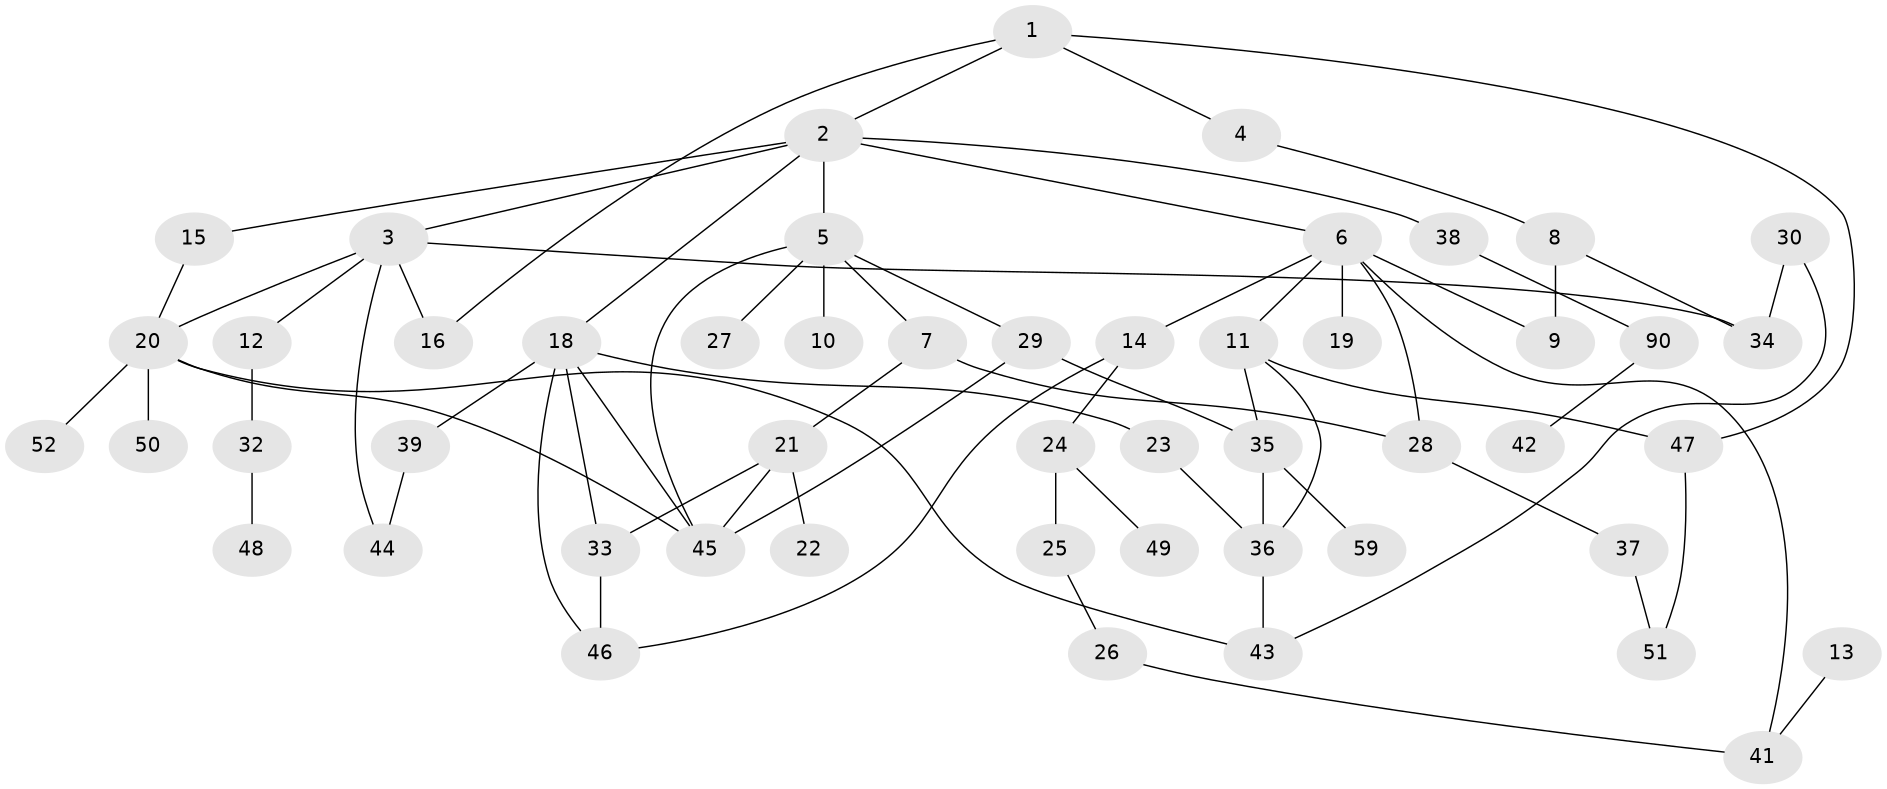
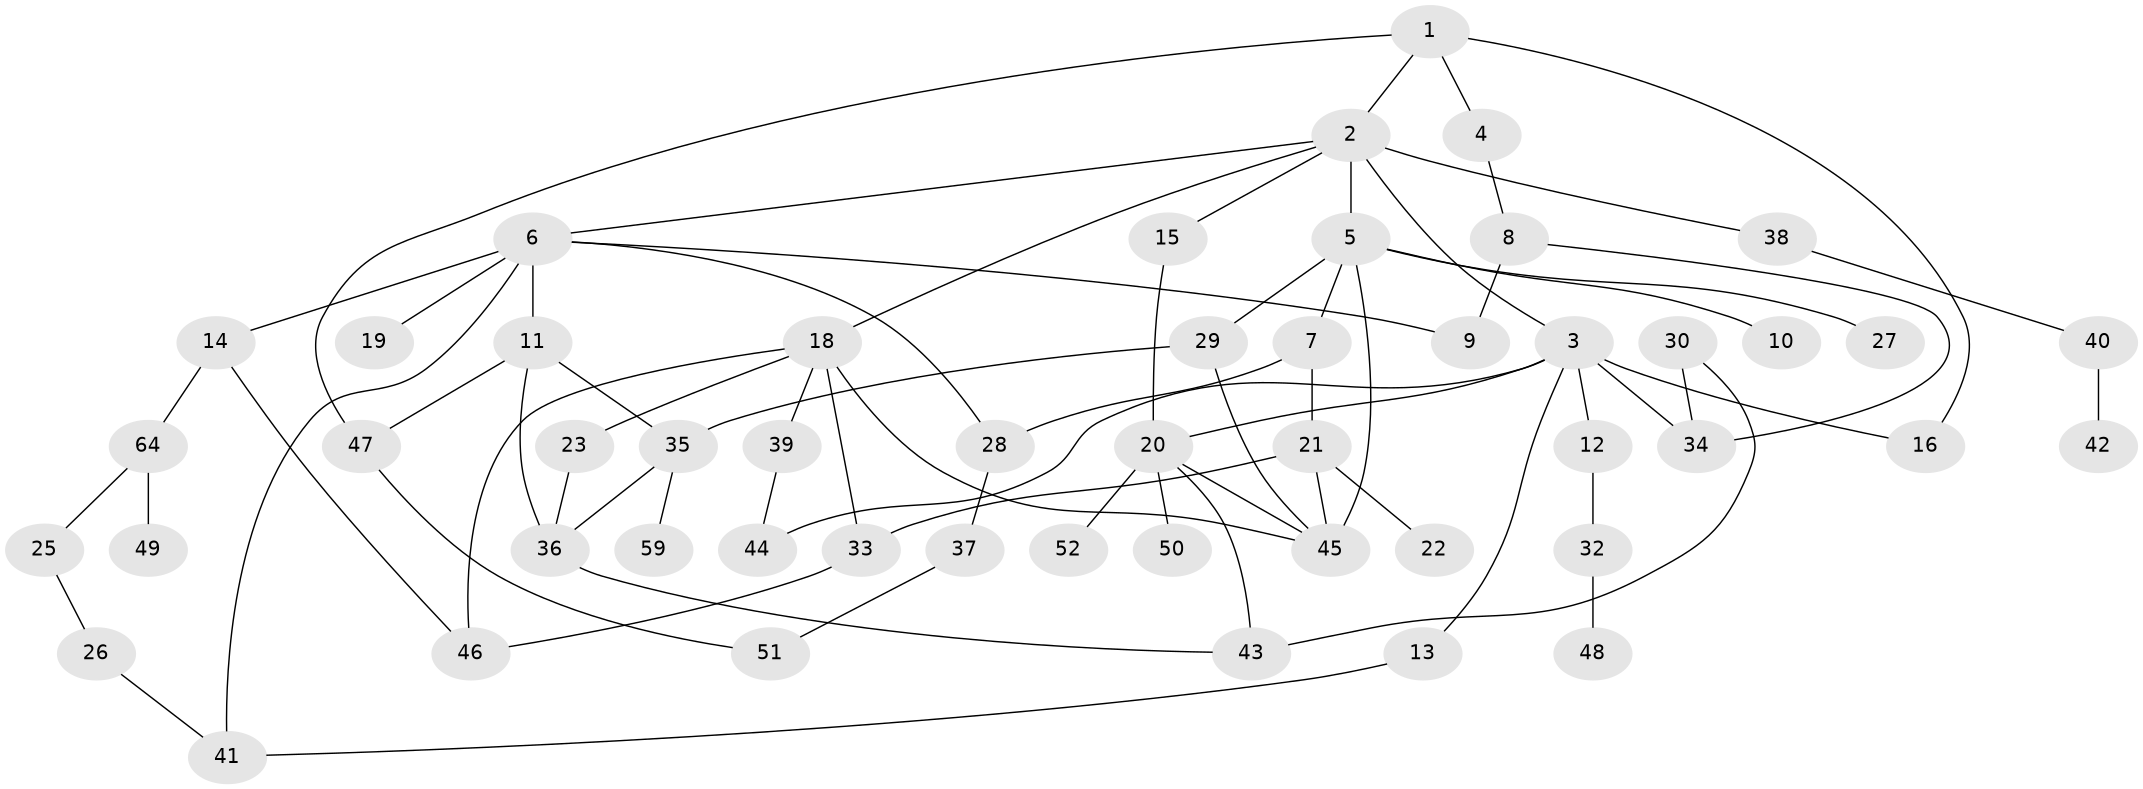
node "90": label "90" -> "40"
node "24": label "24" -> "64"
edge "3" -- "13": added
